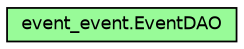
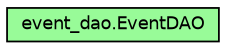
node "event_event.EventDAO": label "event_event.EventDAO" -> "event_dao.EventDAO"
